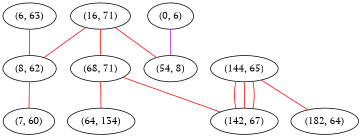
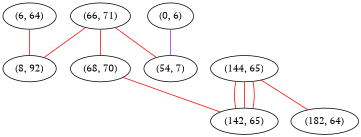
node "(6, 63)": label "(6, 63)" -> "(6, 64)"
node "(16, 71)": label "(16, 71)" -> "(66, 71)"
node "(8, 62)": label "(8, 62)" -> "(8, 92)"
node "(68, 71)": label "(68, 71)" -> "(68, 70)"
node "(54, 8)": label "(54, 8)" -> "(54, 7)"
node "(7, 60)": removed
node "(64, 134)": removed
node "(142, 67)": label "(142, 67)" -> "(142, 65)"
